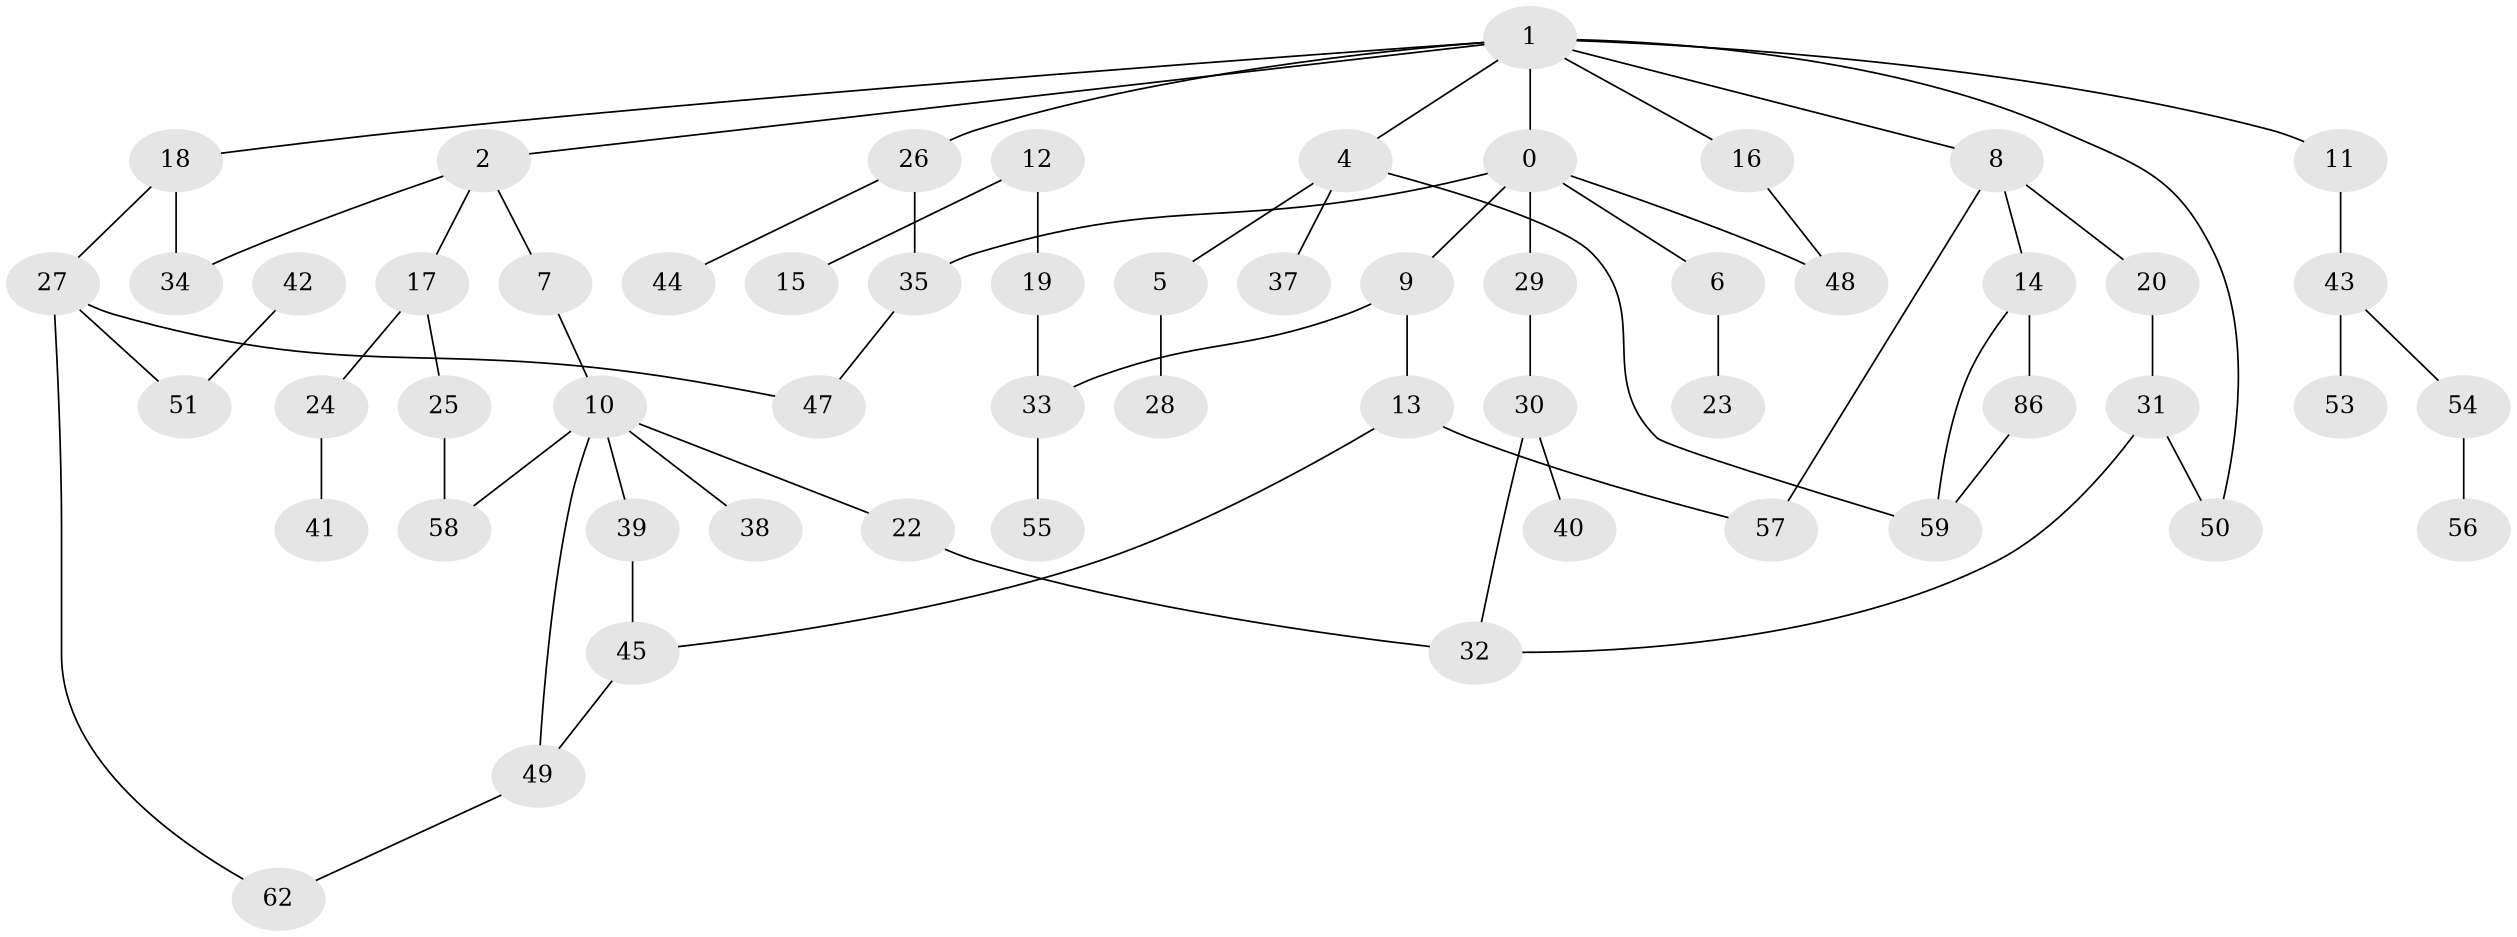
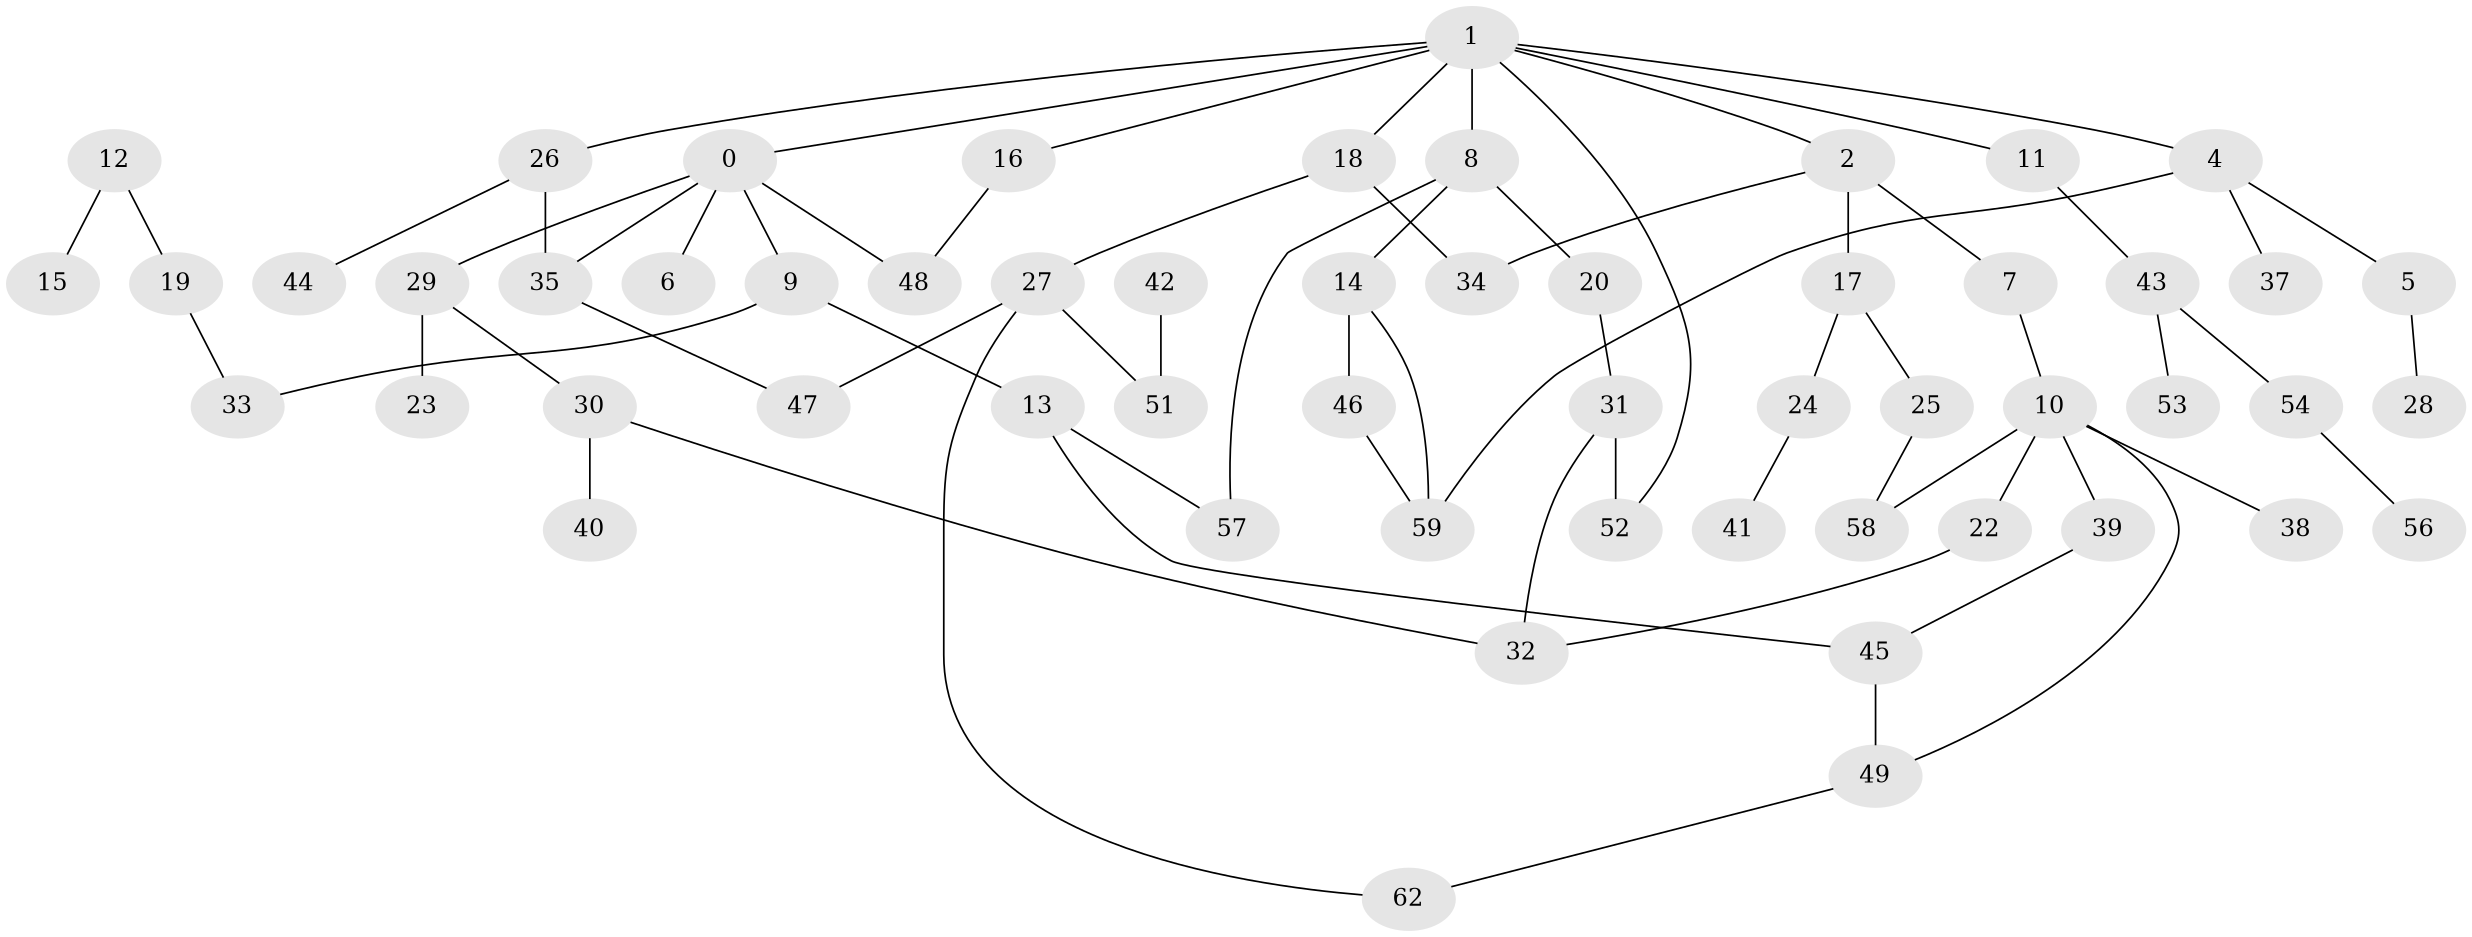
edge "6" -- "23": now "29" -- "23"
node "86": label "86" -> "46"
node "55": removed
node "50": label "50" -> "52"
